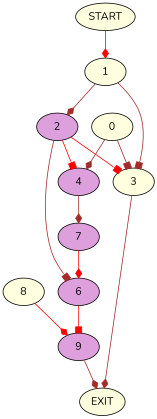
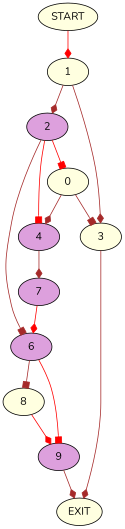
edge "1" -> "3": arrowhead box -> diamond
edge "2" -> "3": now "2" -> "0"
edge "6" -> "8": added
